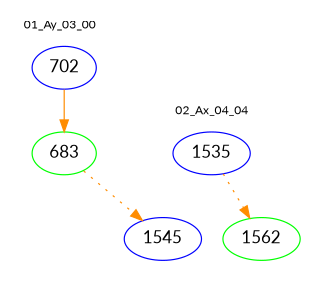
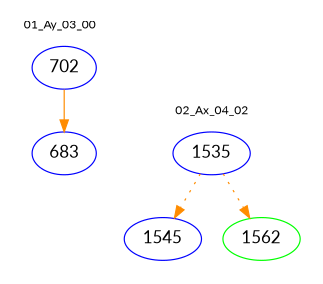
cluster "02_Ax_04_04": label "02_Ax_04_04" -> "02_Ax_04_02"
node "683": color green -> blue
edge "683" -> "1545": now "1535" -> "1545"
